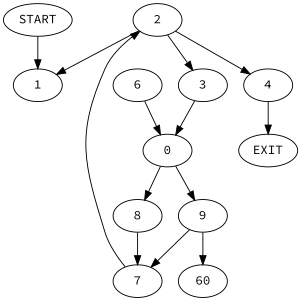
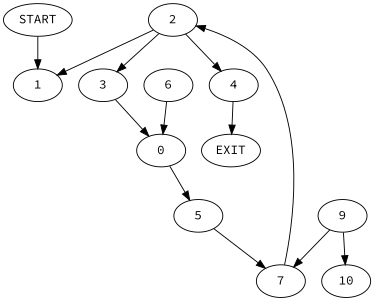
edge "0" -> "9": removed
node "8": label "8" -> "5"
node "60": label "60" -> "10"
